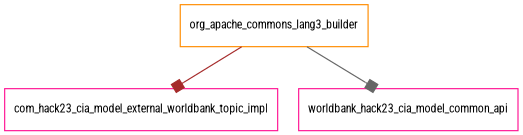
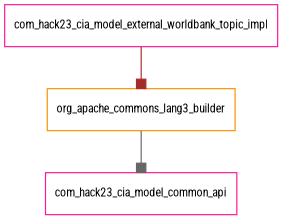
edge "org_apache_commons_lang3_builder" -> "com_hack23_cia_model_external_worldbank_topic_impl": reversed
node "worldbank_hack23_cia_model_common_api": label "worldbank_hack23_cia_model_common_api" -> "com_hack23_cia_model_common_api"
